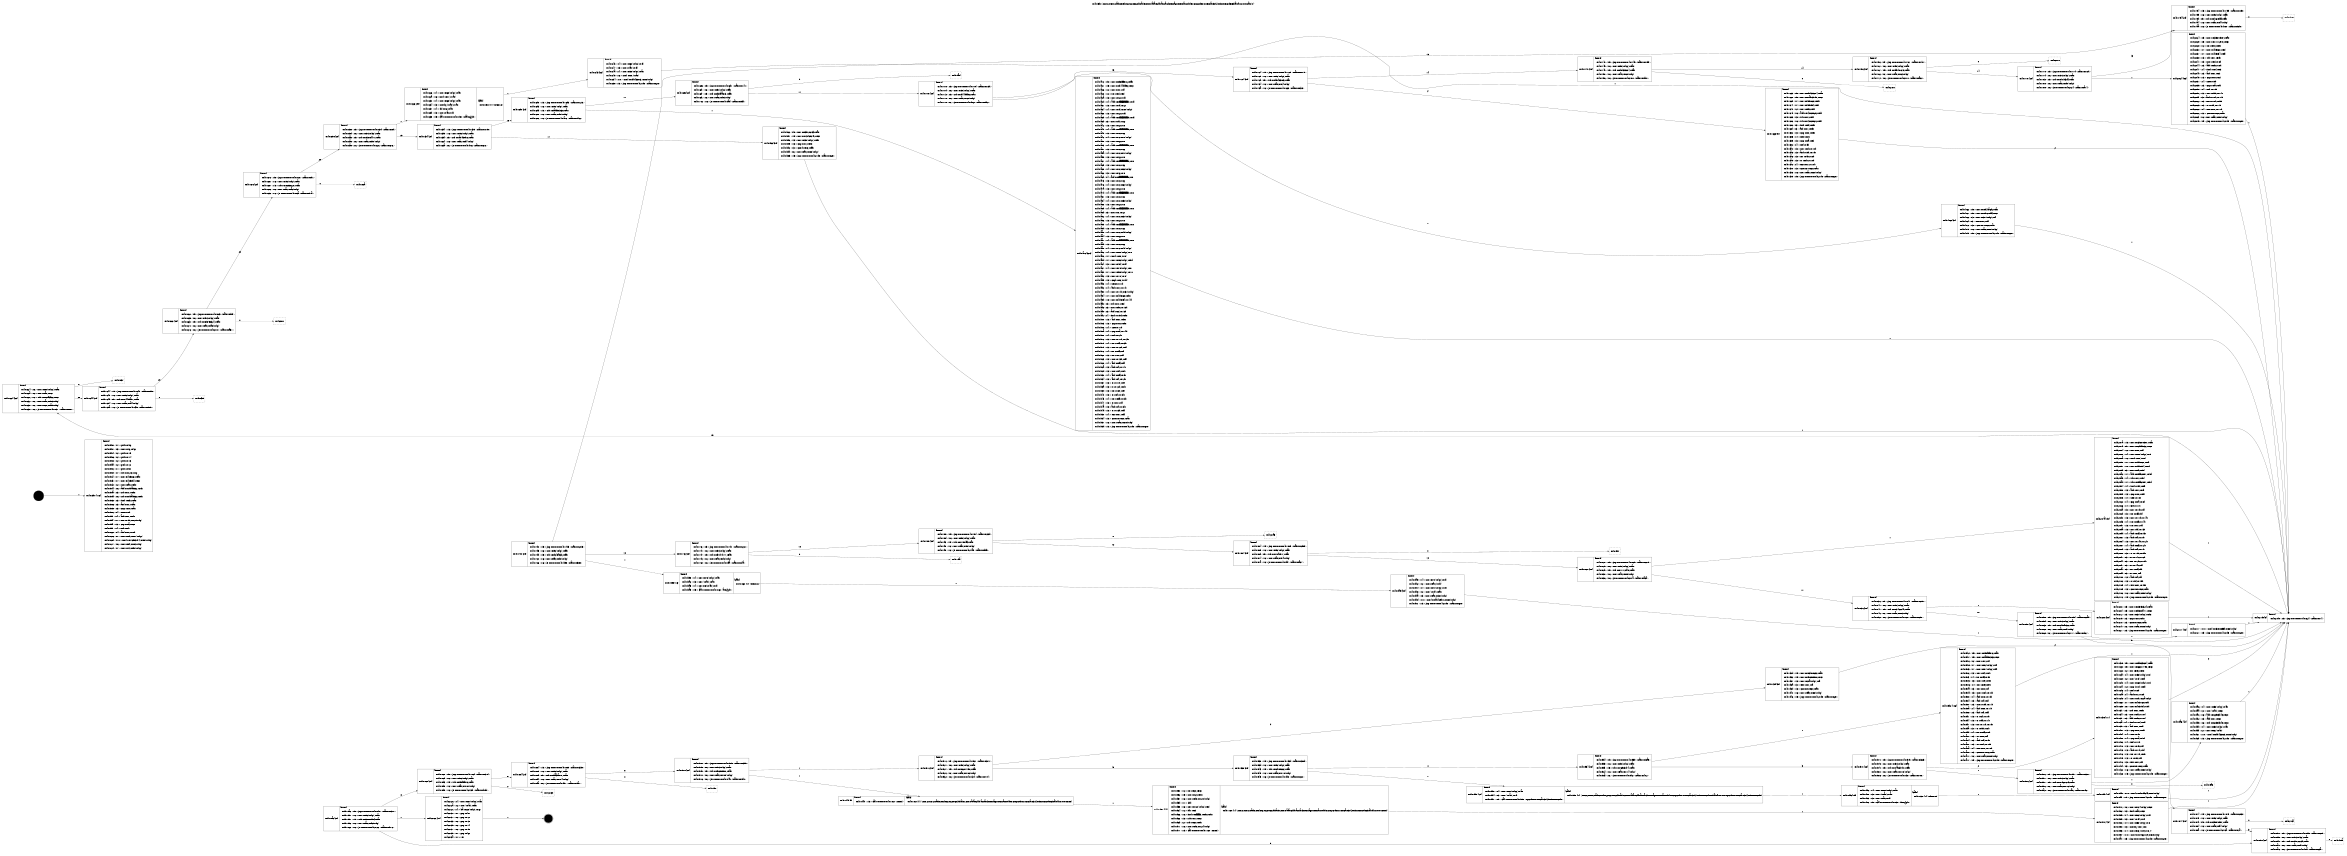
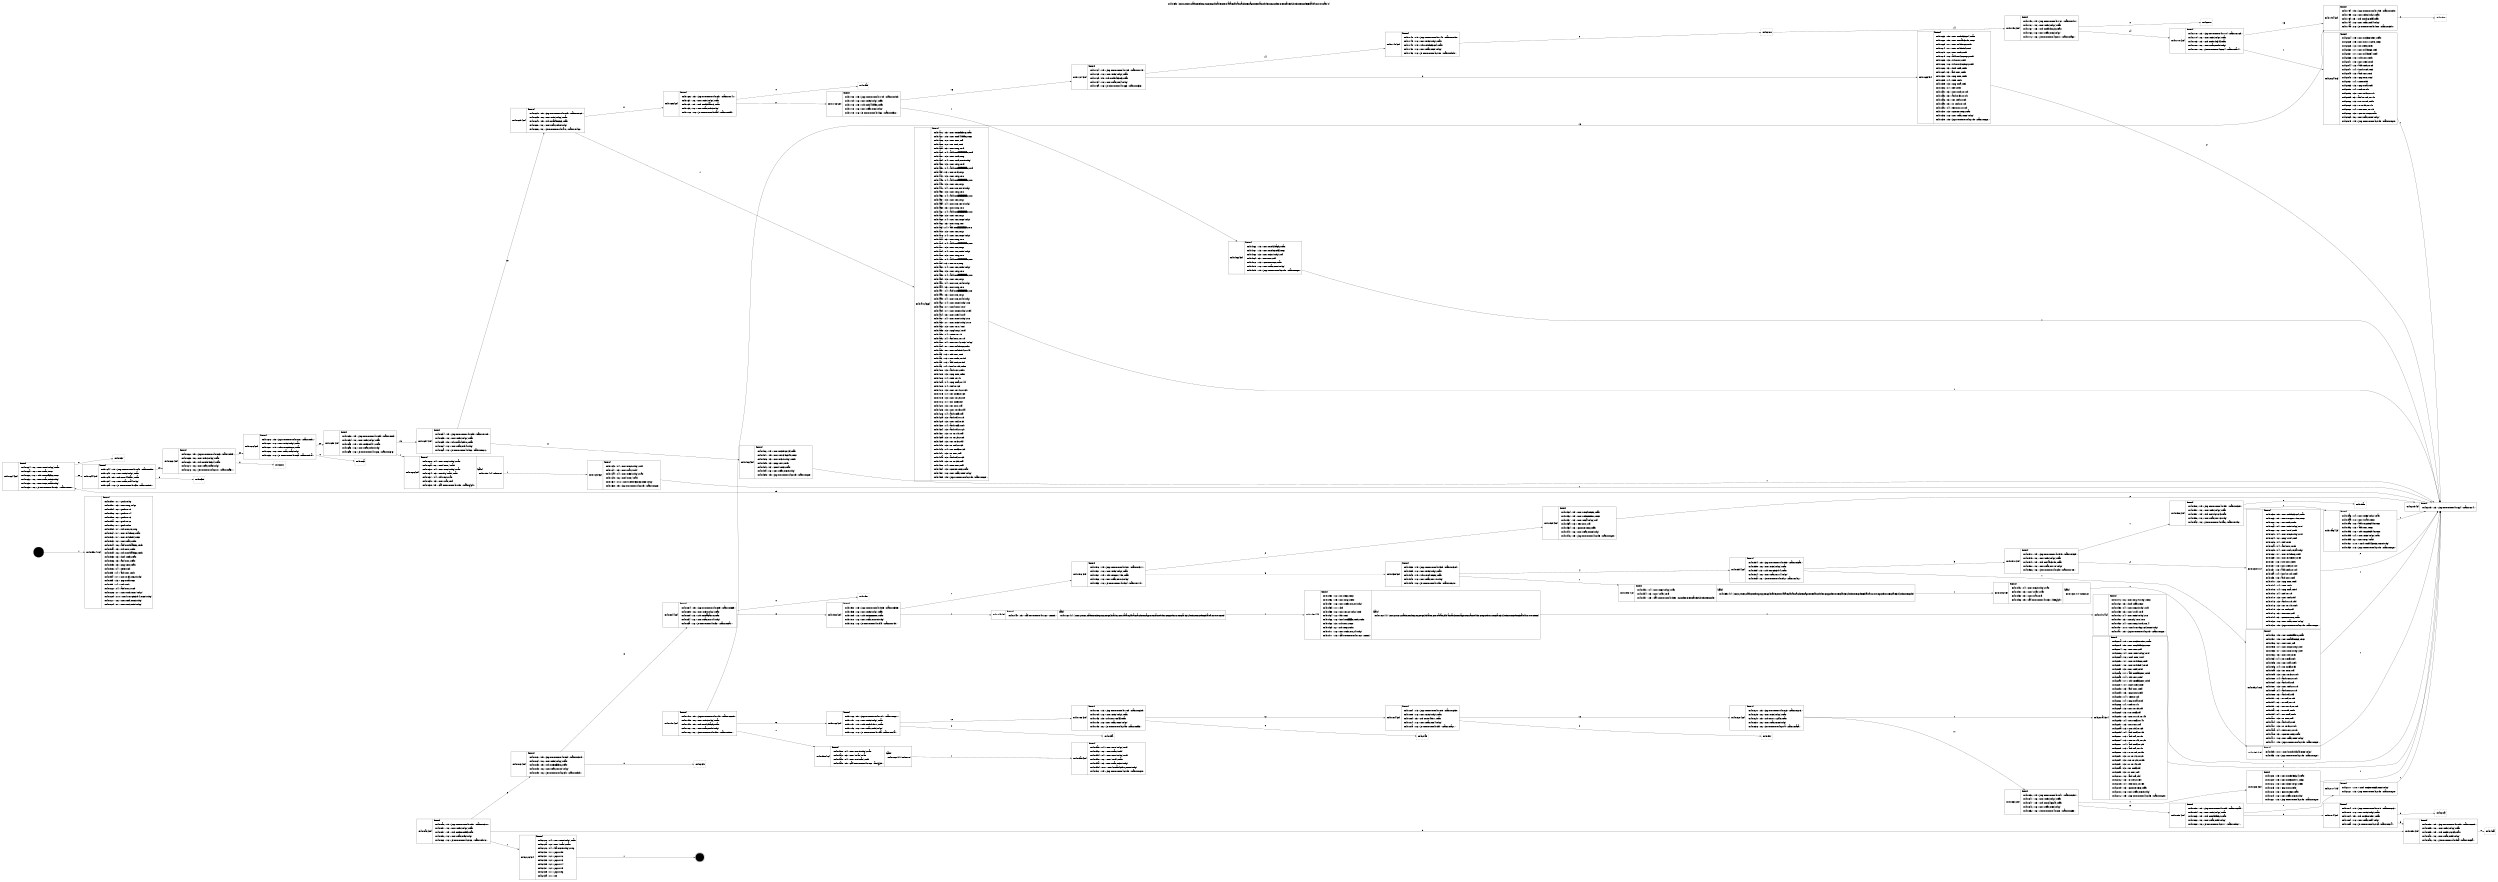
edge "0x401740 [28]" -> "0x40175c [28]": now "0x402180" -> "0x40175c [28]"
edge "0x401bae [30]" -> "0x4021de [5]": removed, label "1"
